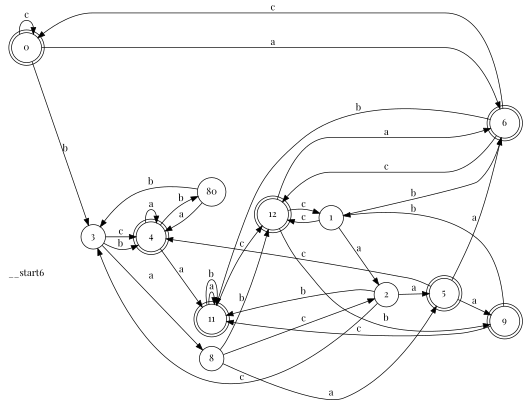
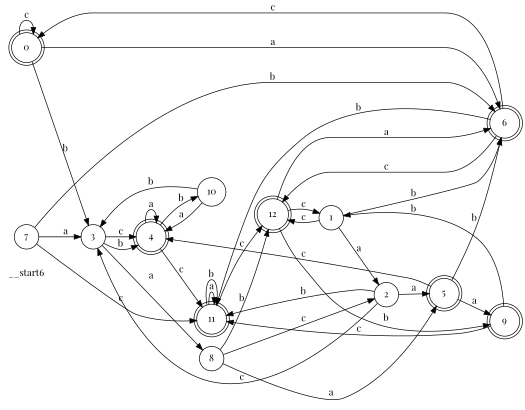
node "80": label "80" -> "10"
edge "5" -> "6": label "a" -> "b"
node "7": added
edge "4" -> "11": label "a" -> "c"
